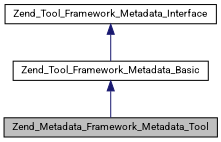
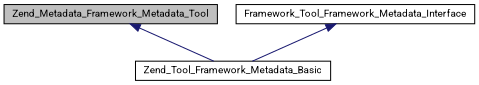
node "Zend_Tool_Framework_Metadata_Interface": label "Zend_Tool_Framework_Metadata_Interface" -> "Framework_Tool_Framework_Metadata_Interface"
edge "Zend_Metadata_Framework_Metadata_Tool" -> "Zend_Tool_Framework_Metadata_Basic": reversed
